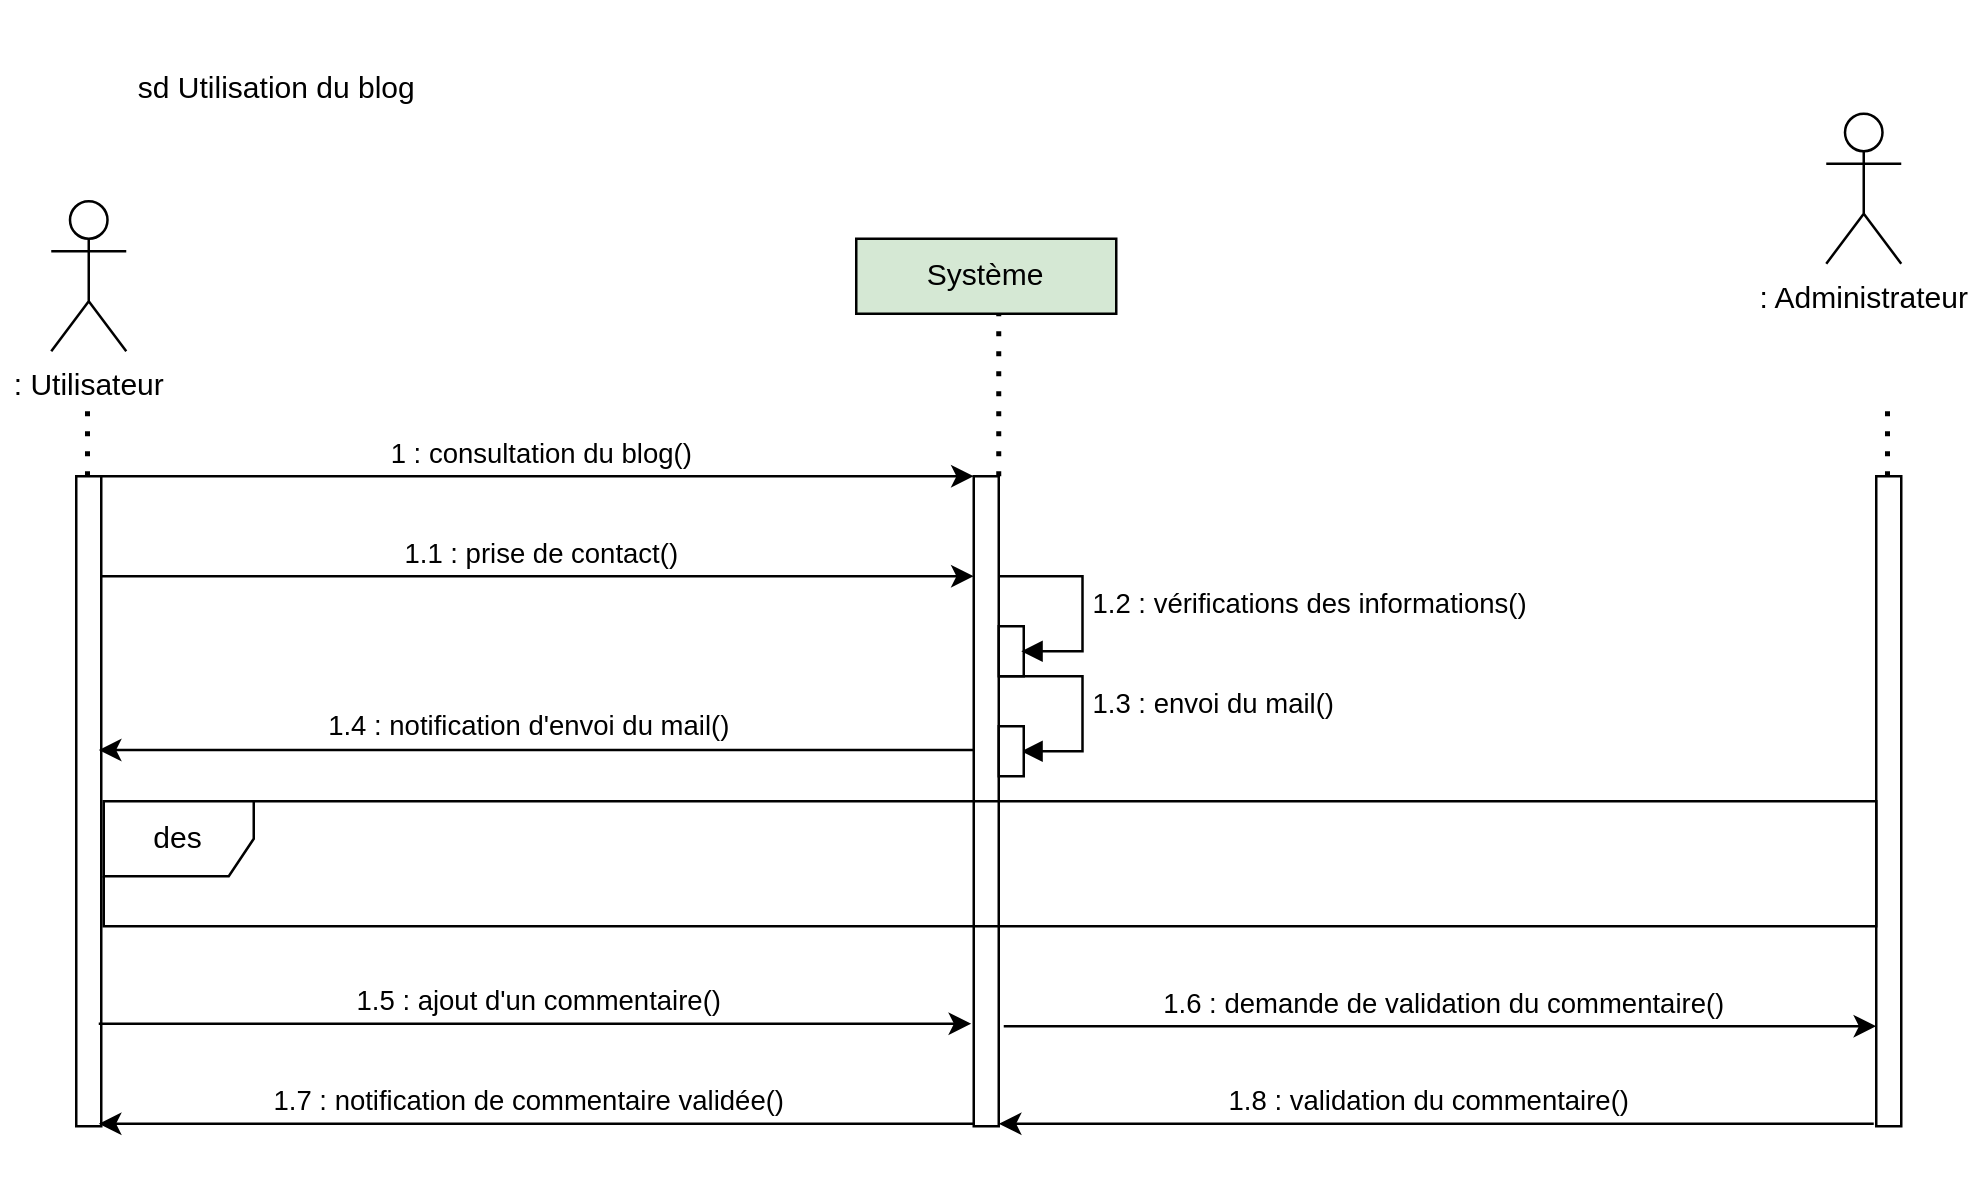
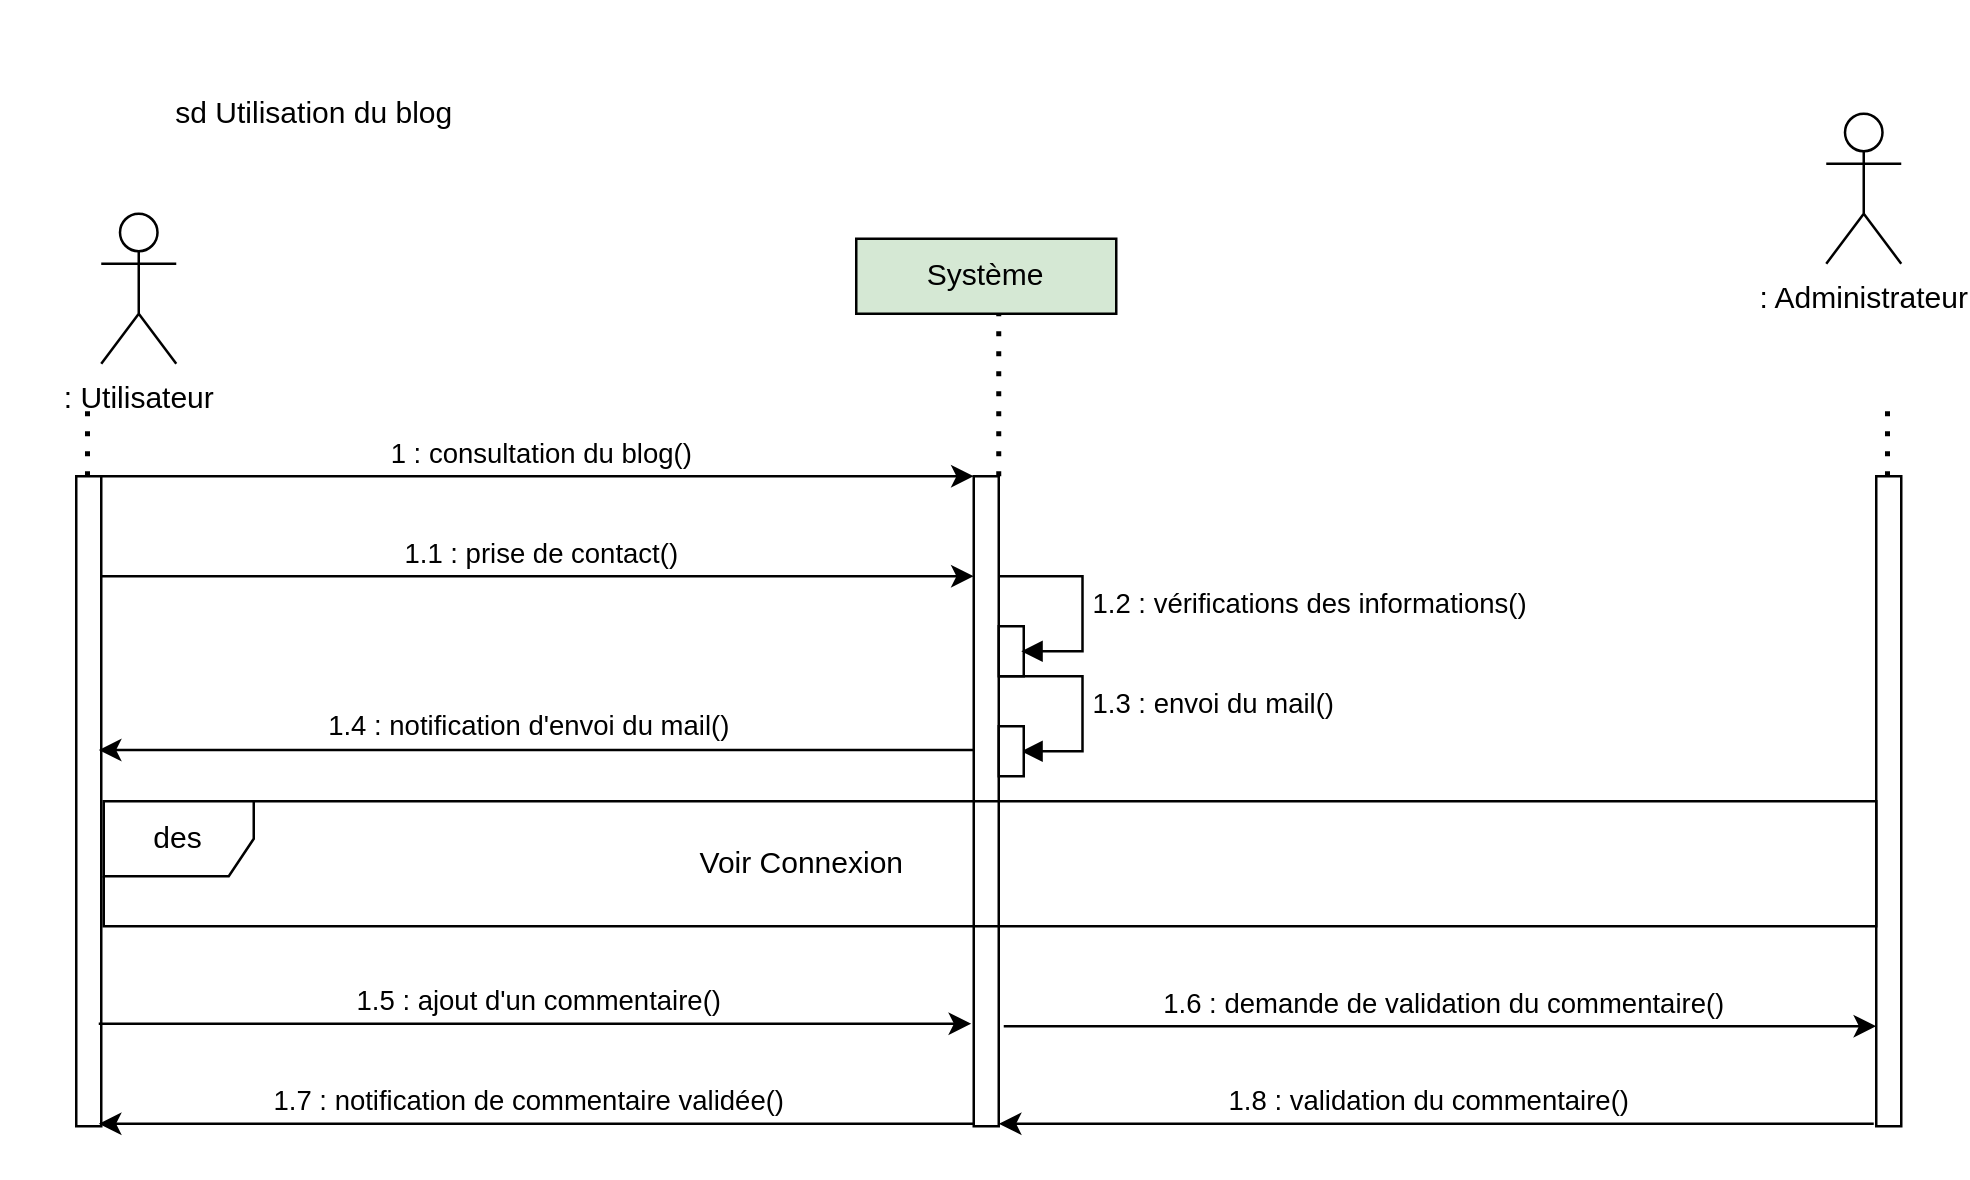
node "sd Utilisation du blog": moved (276, 89) -> (314, 114)
node ": Utilisateur": moved (89, 276) -> (139, 289)
node "Voir Connexion": added
